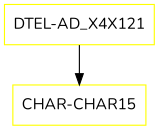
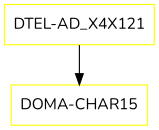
node "CHAR-CHAR15": label "CHAR-CHAR15" -> "DOMA-CHAR15"
